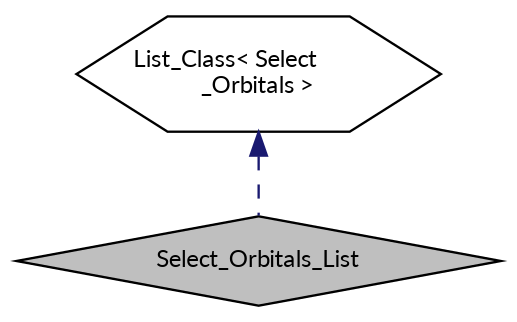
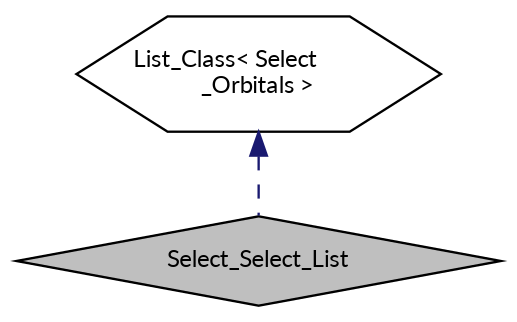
node "Select_Orbitals_List": label "Select_Orbitals_List" -> "Select_Select_List"
